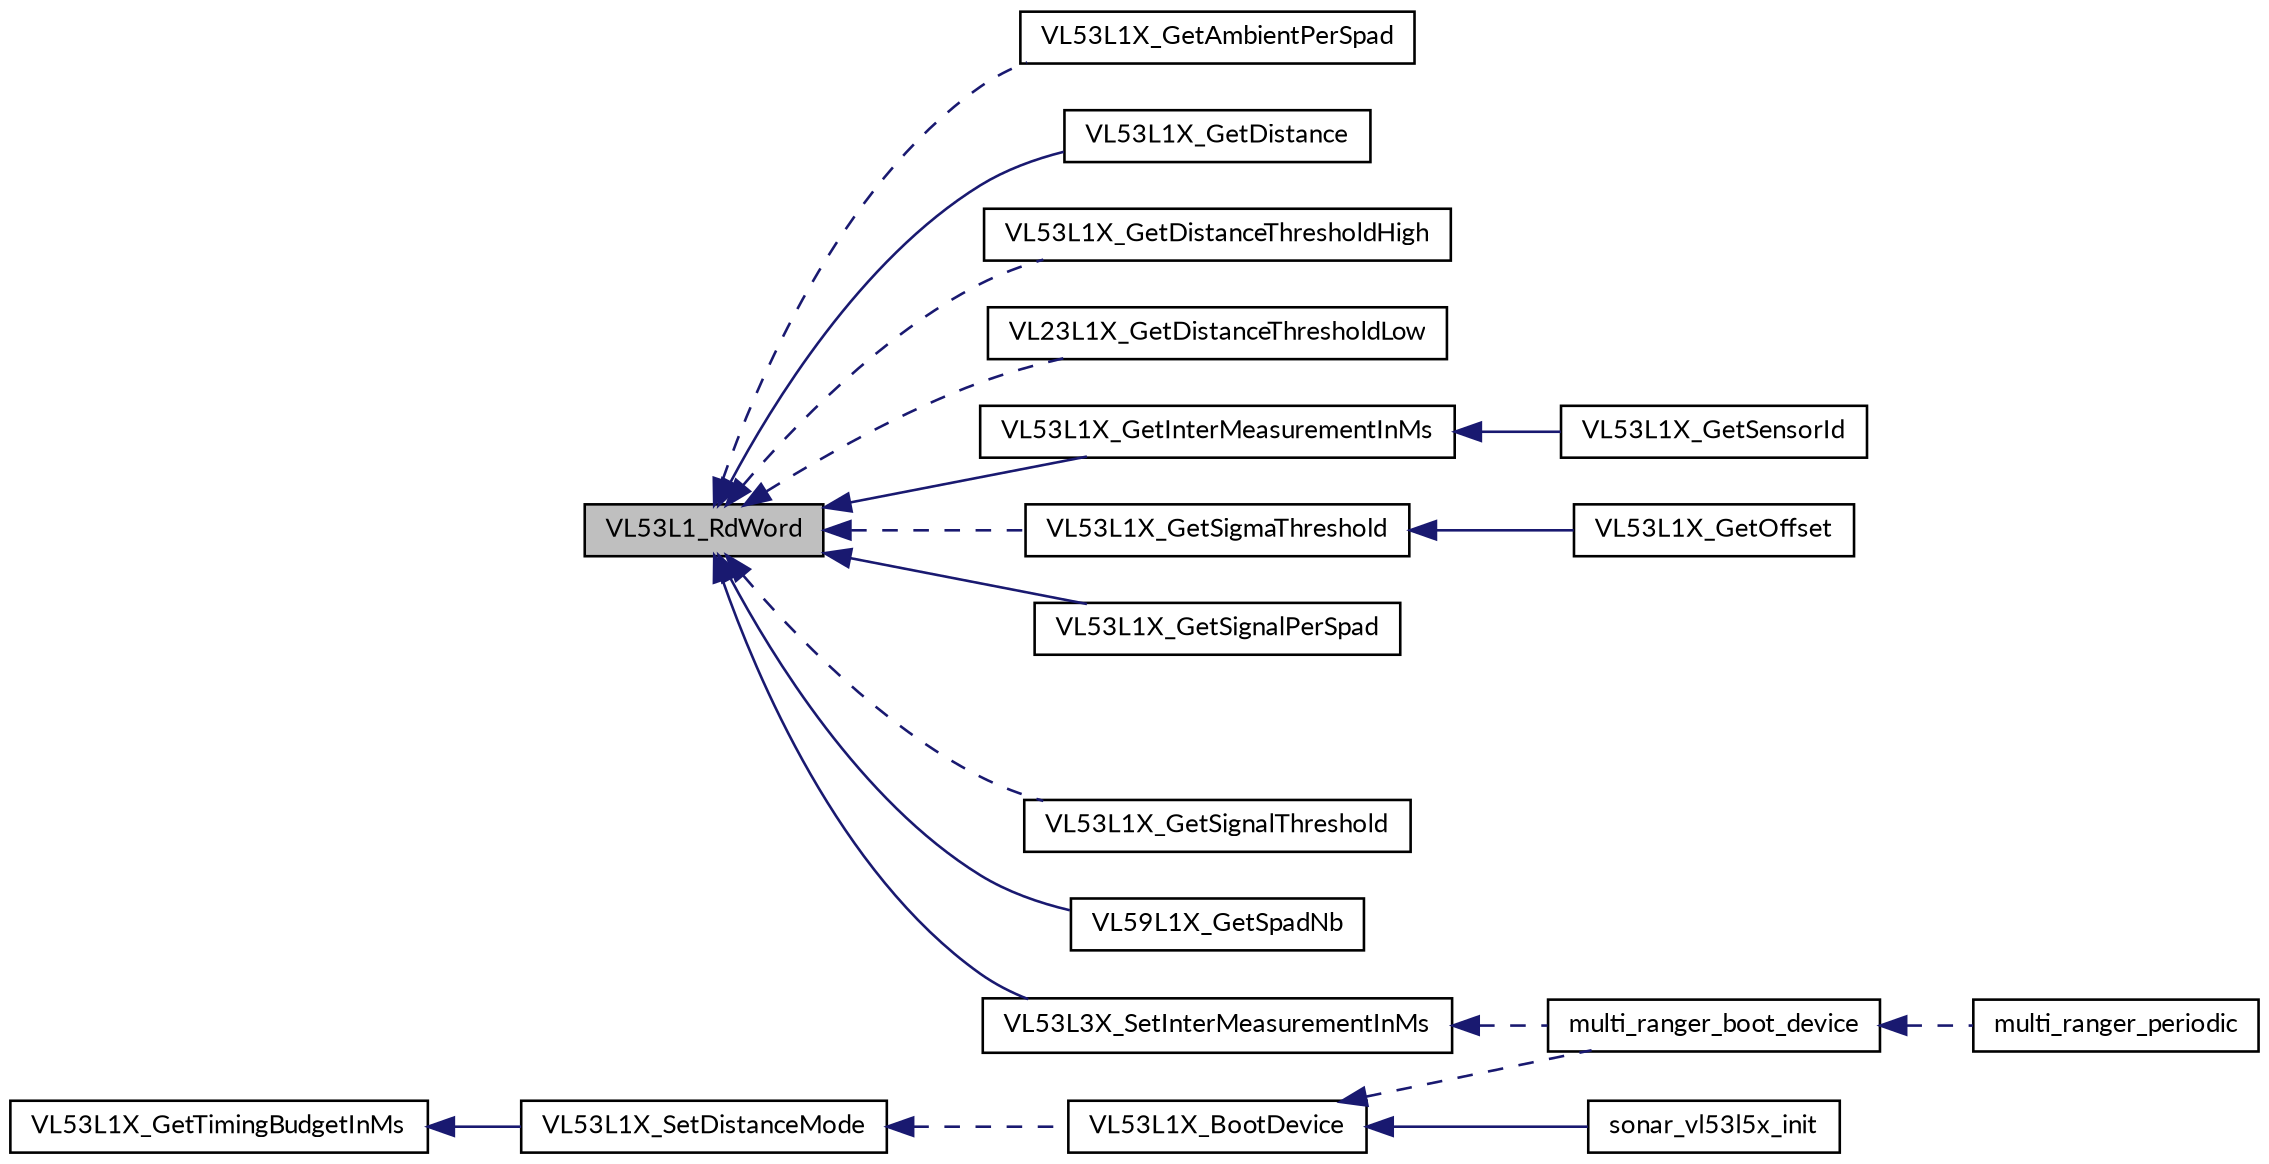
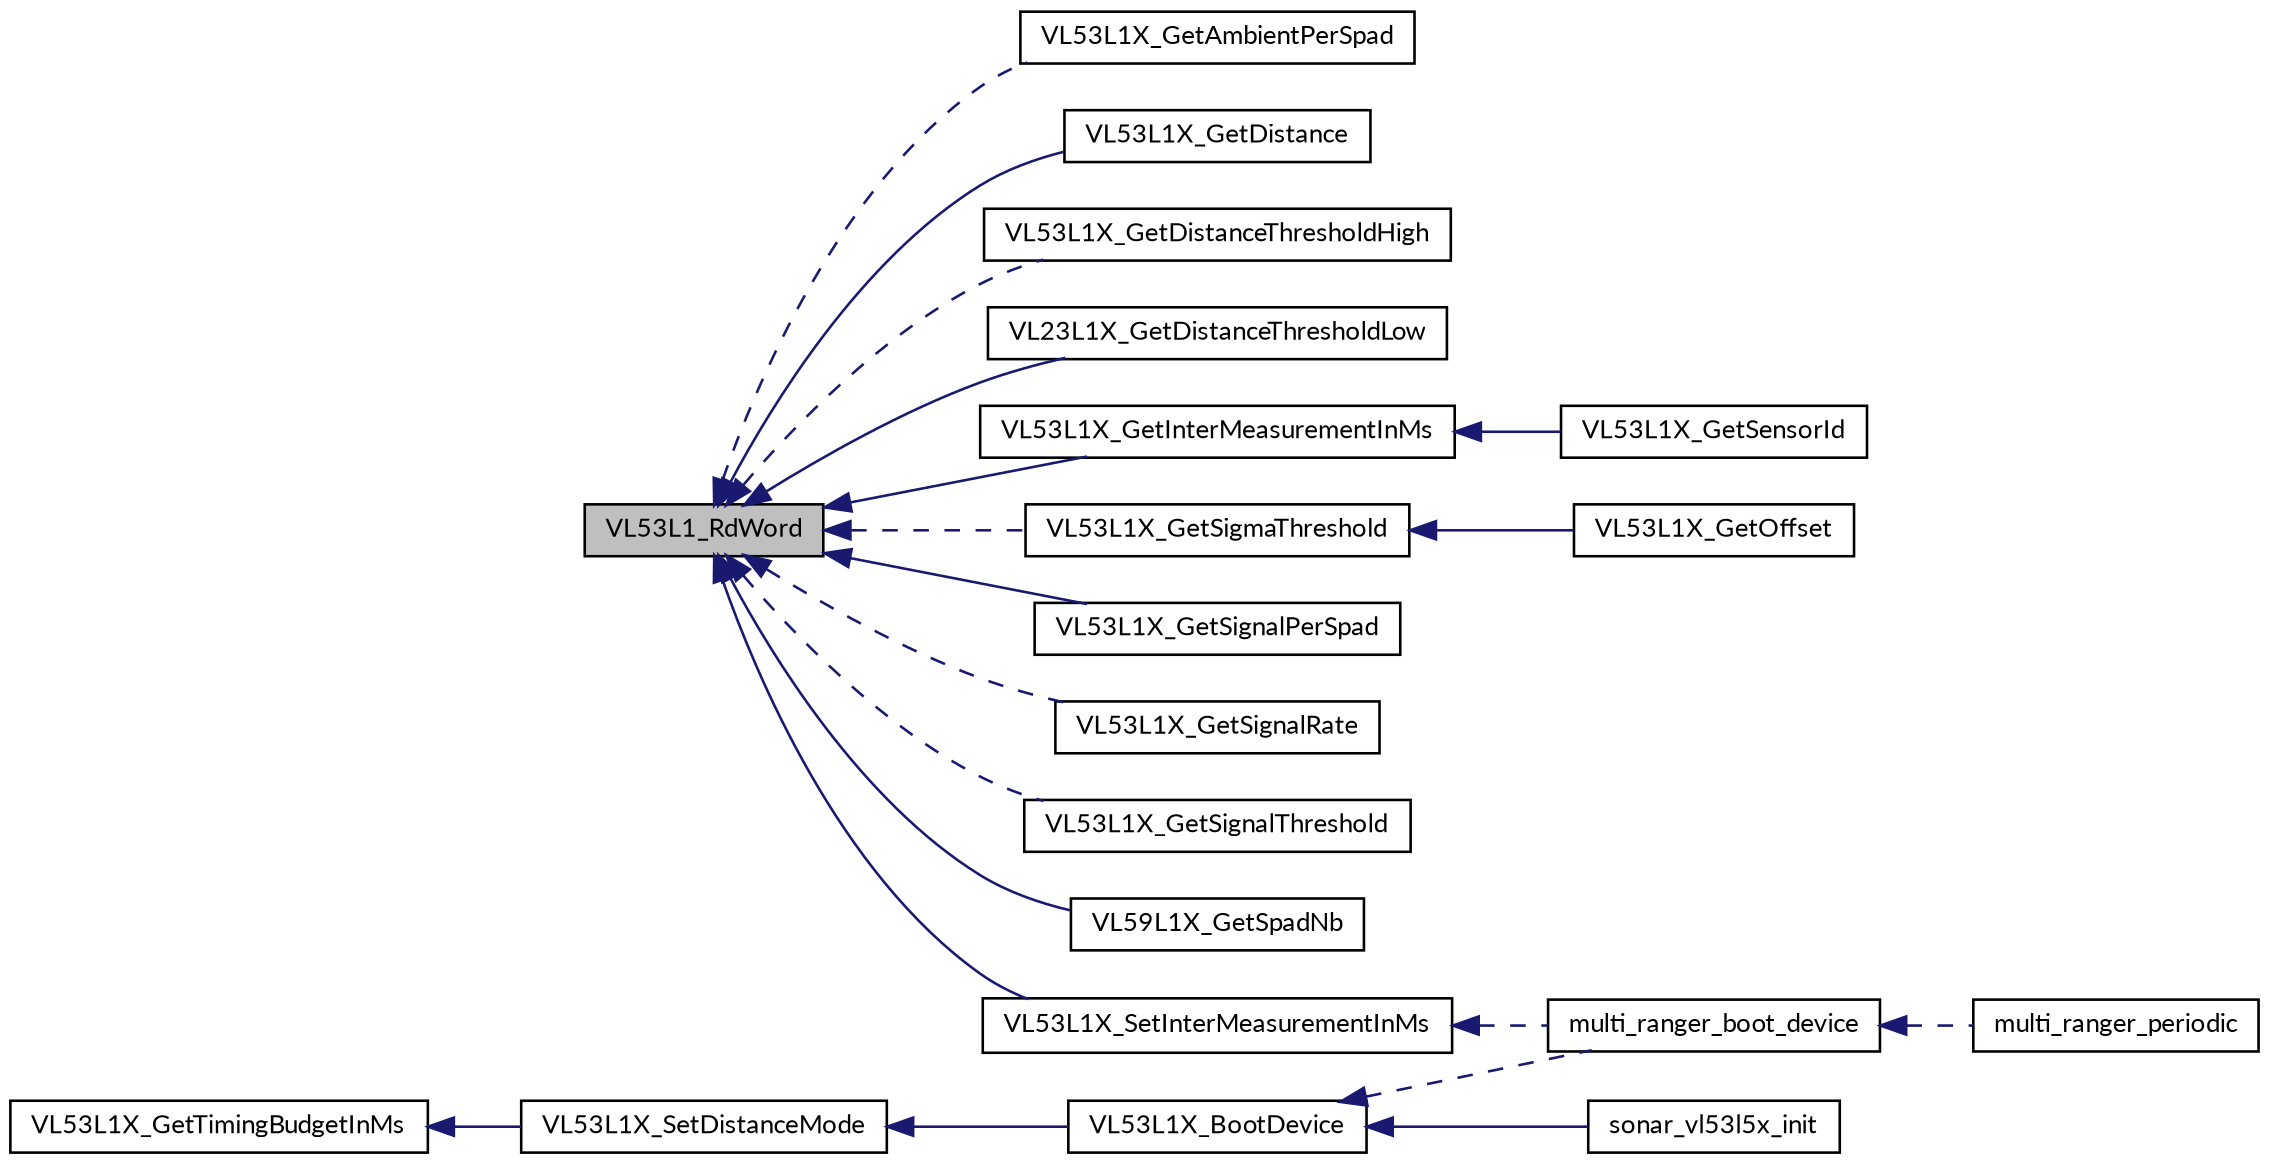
edge "VL23L1X_GetDistanceThresholdLow" -> "VL53L1_RdWord": style dashed -> solid
node "VL53L1X_GetSignalRate": added
node "VL53L3X_SetInterMeasurementInMs": label "VL53L3X_SetInterMeasurementInMs" -> "VL53L1X_SetInterMeasurementInMs"
edge "VL53L1X_BootDevice" -> "VL53L1X_SetDistanceMode": style dashed -> solid
